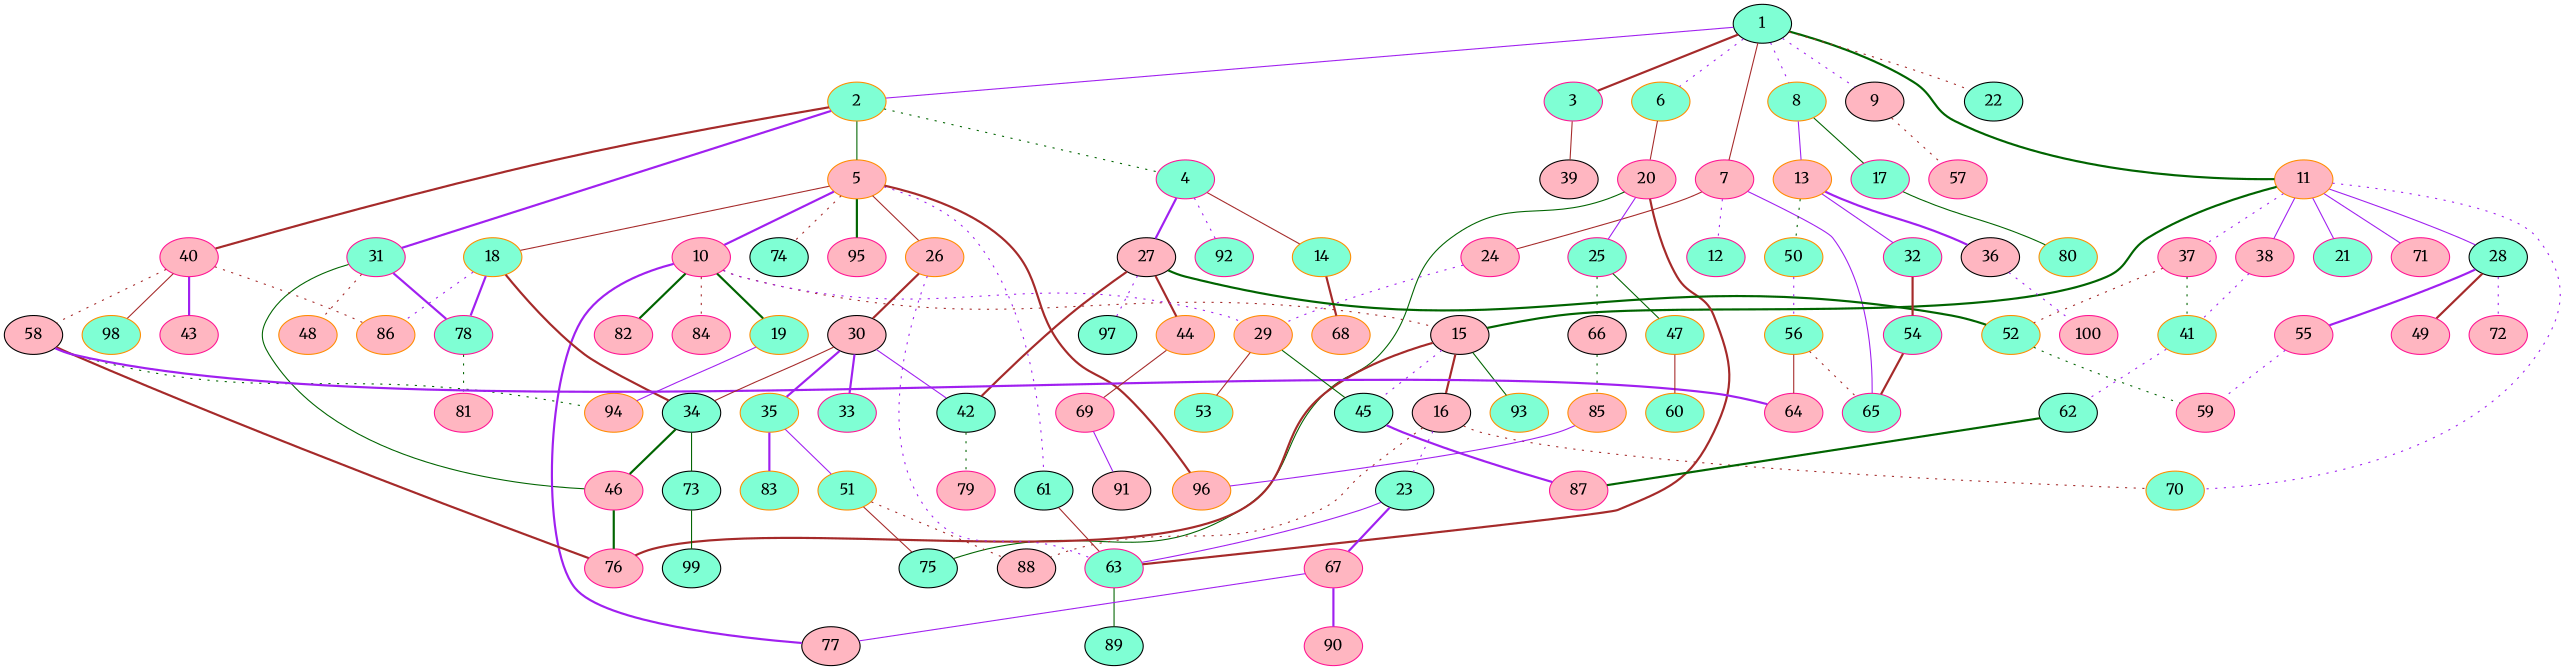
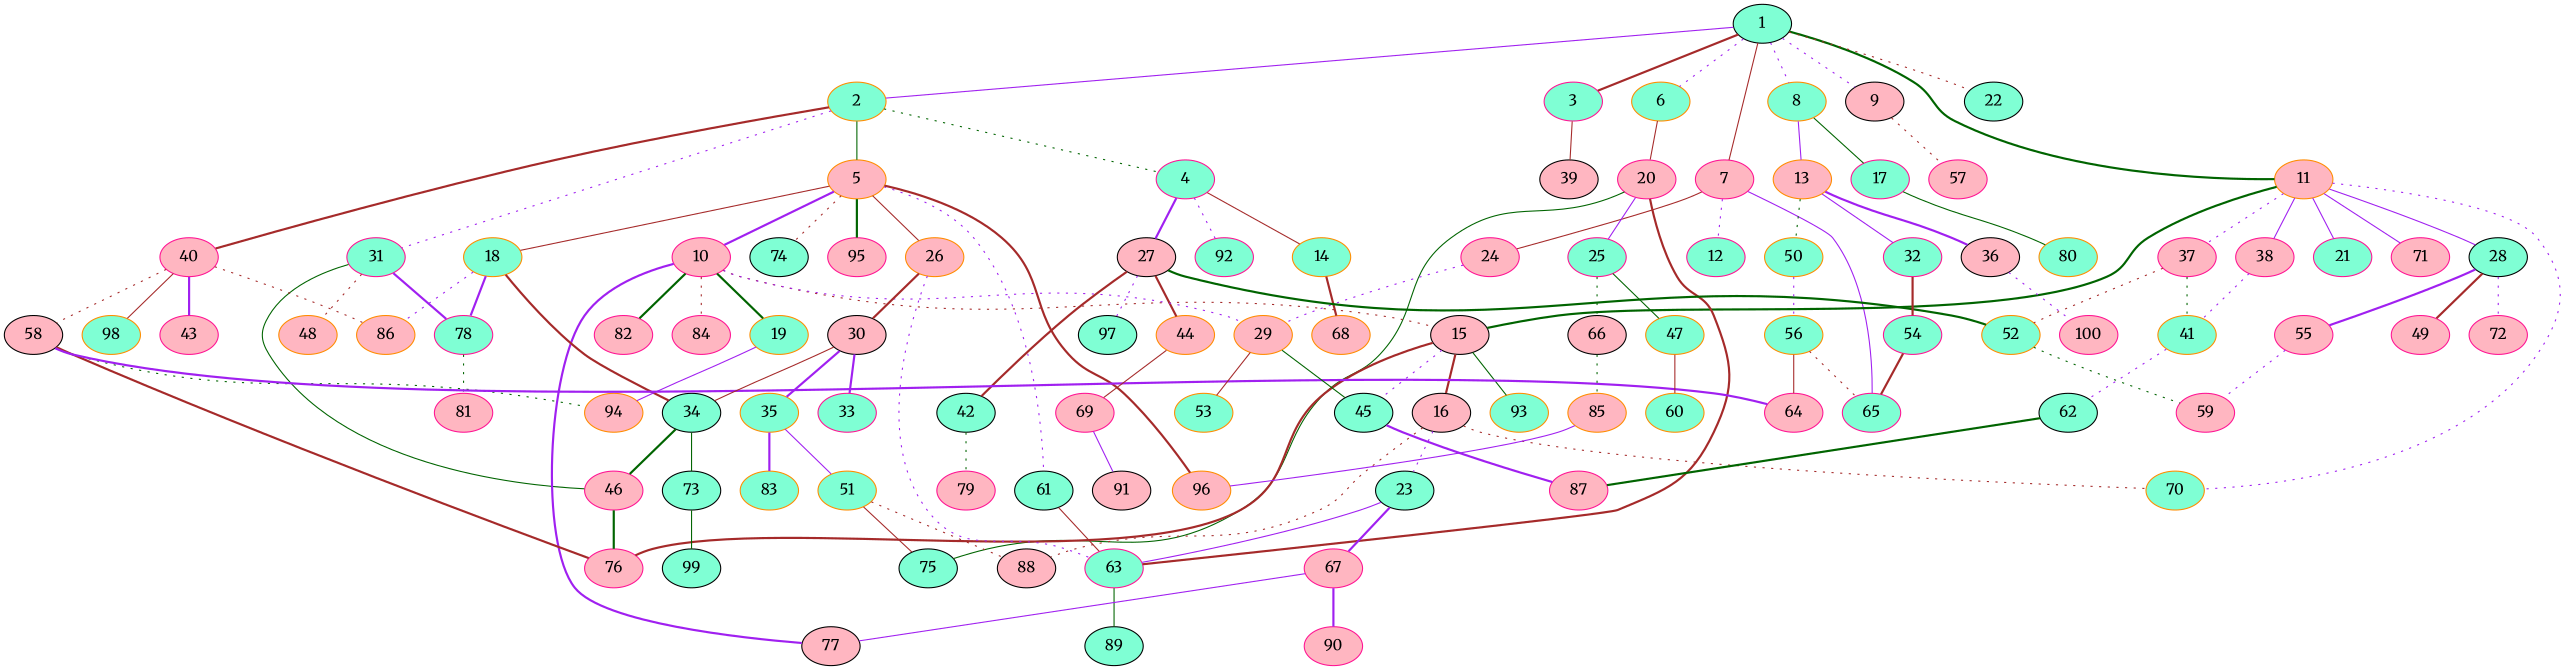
edge "2" -- "31": style bold -> dotted
edge "30" -- "42": removed
